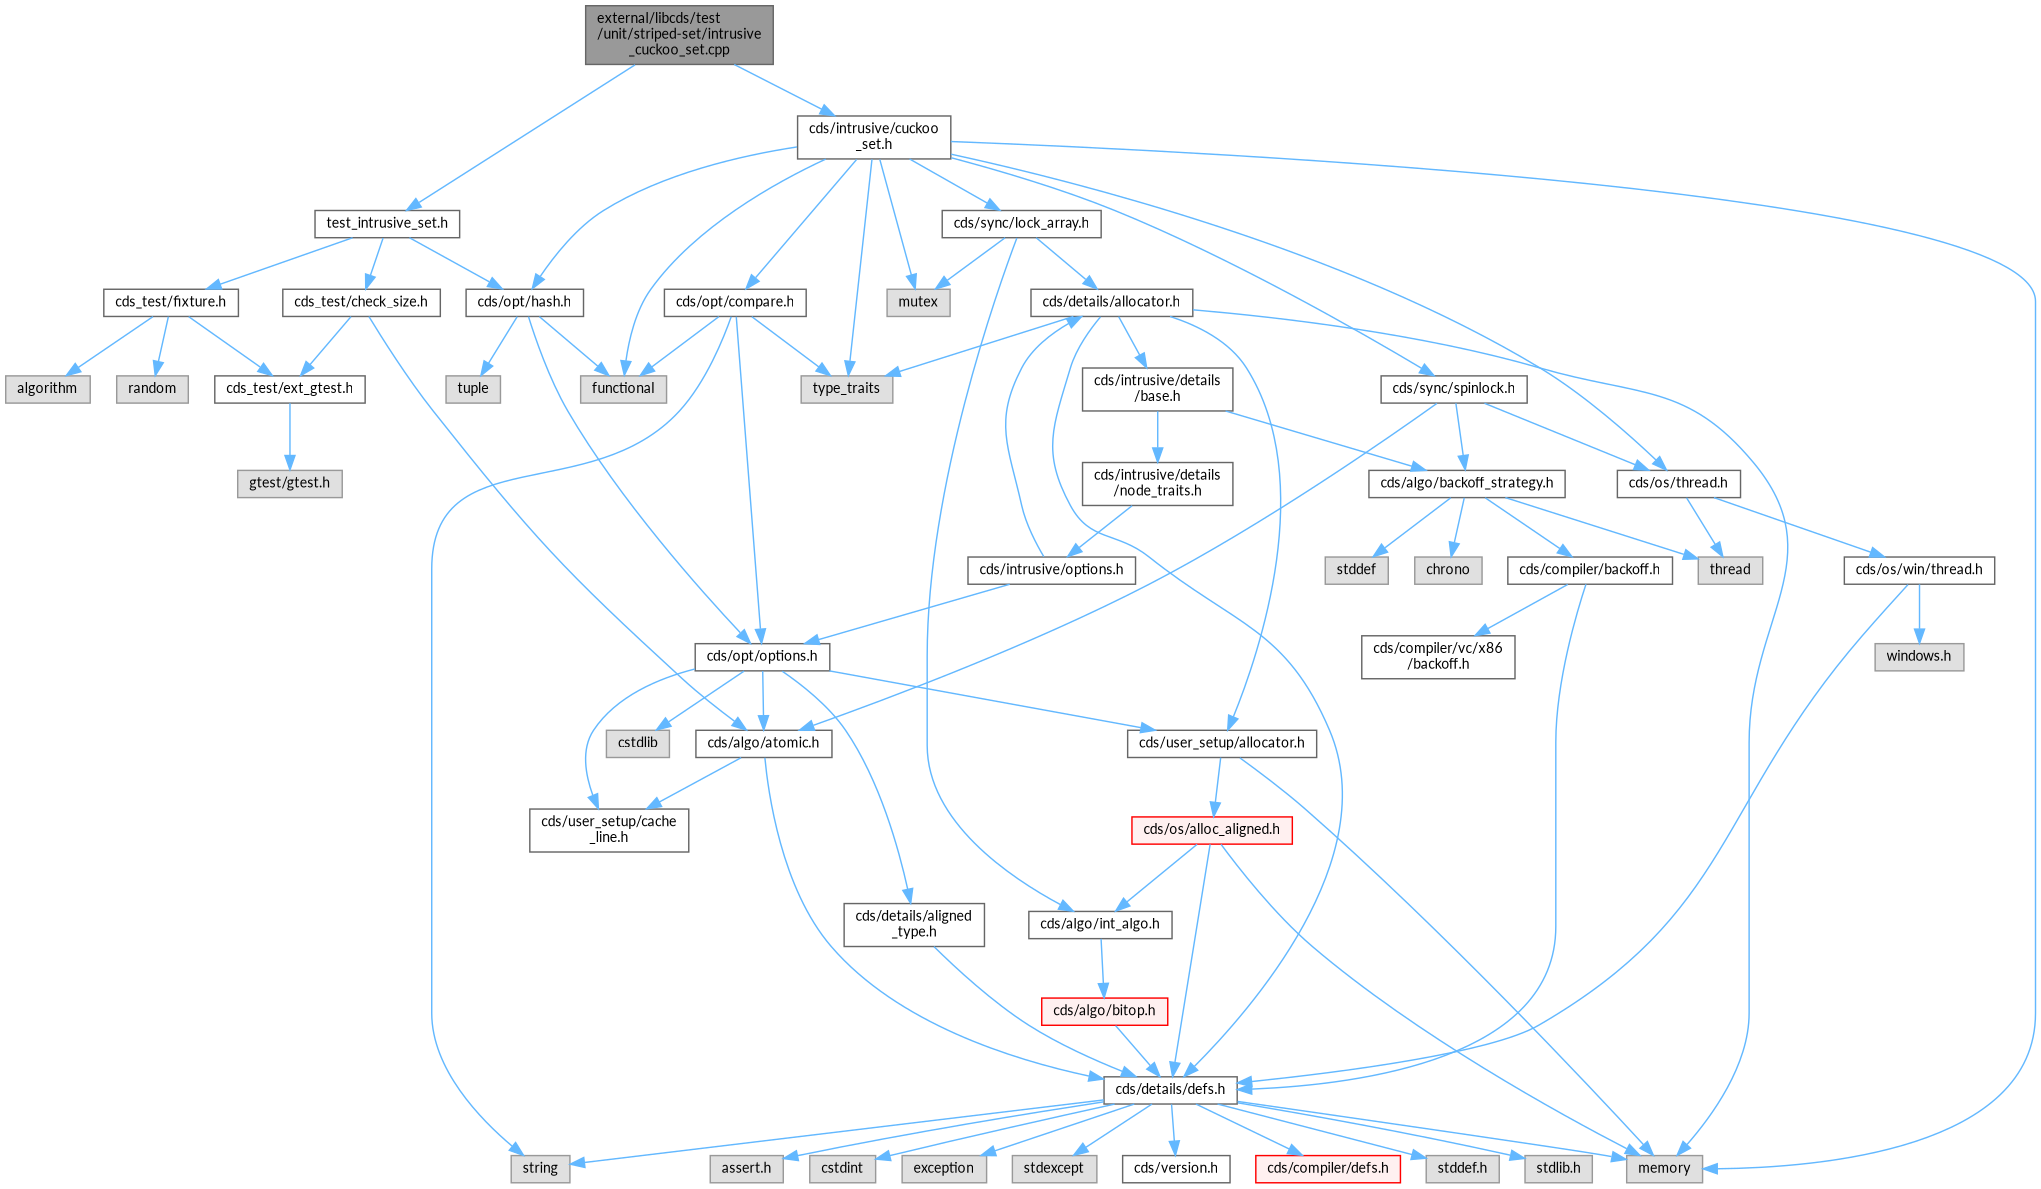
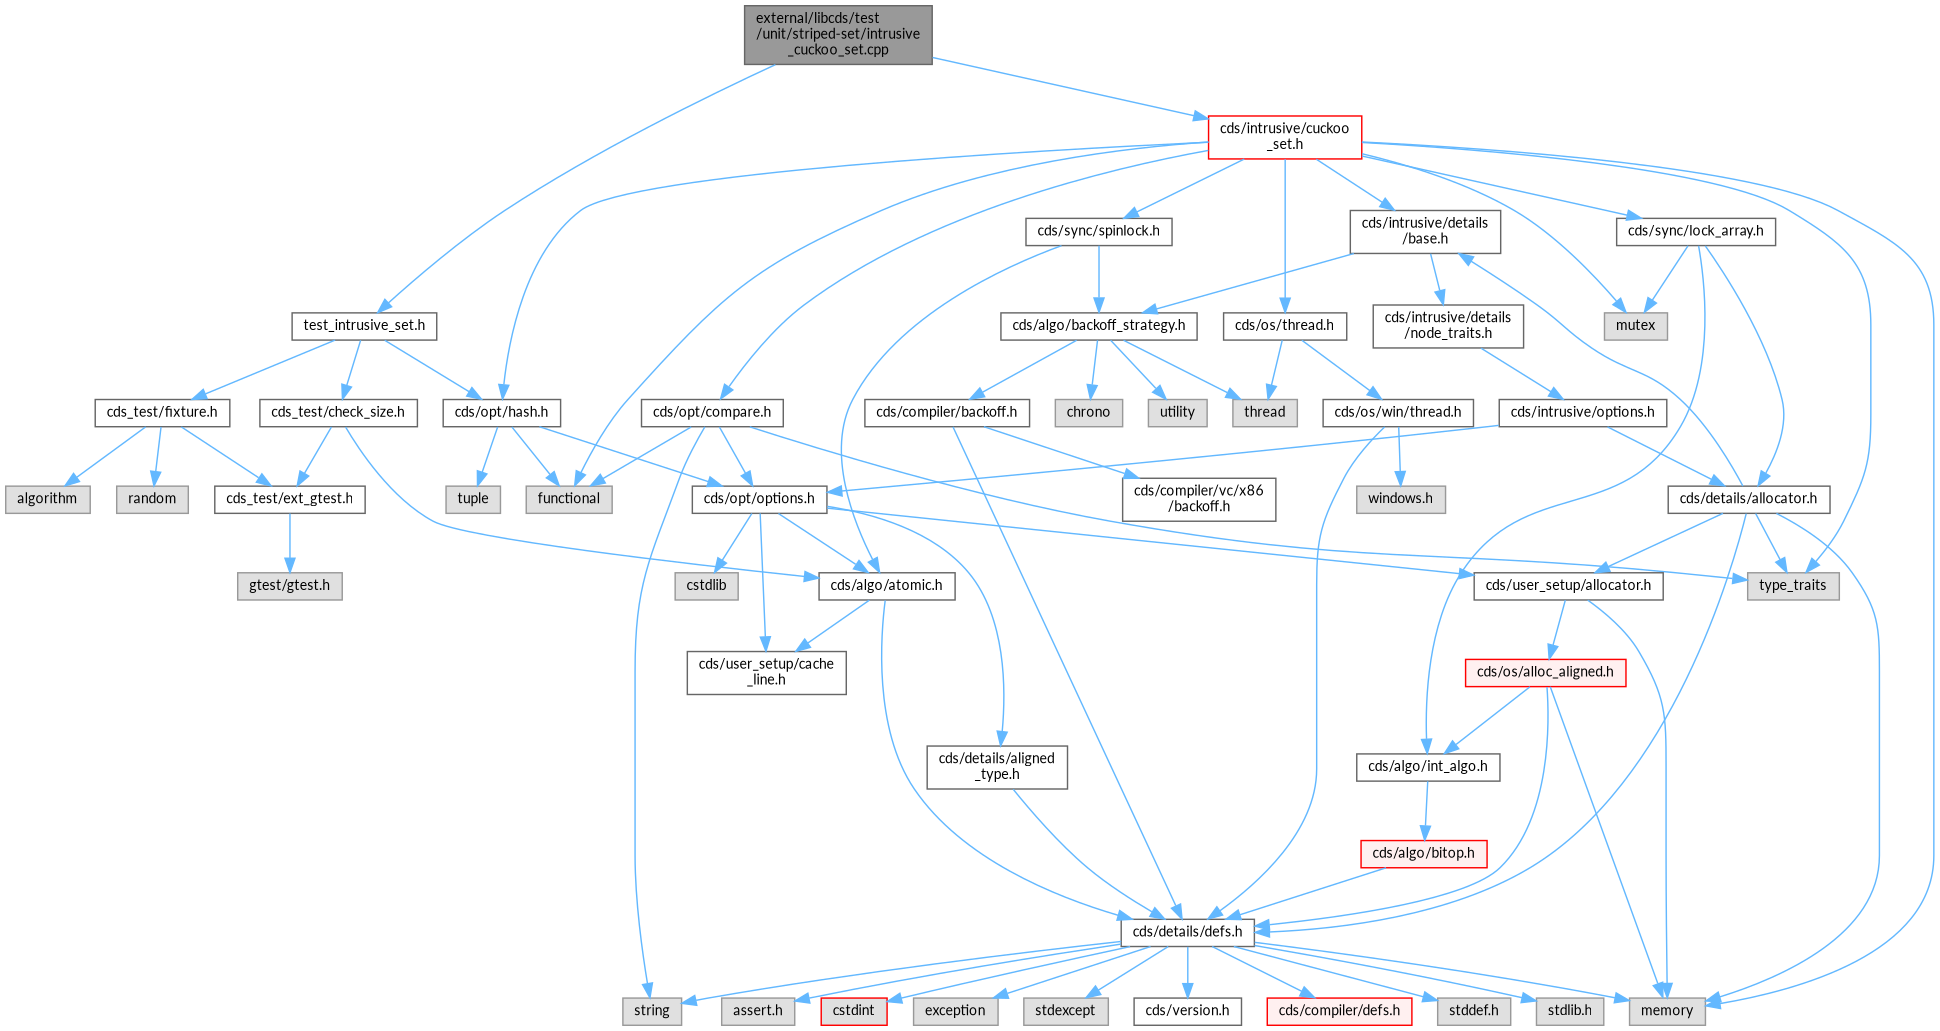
node "cds/intrusive/cuckoo _set.h": color grey40 -> red
edge "cds/intrusive/cuckoo _set.h" -> "cds/intrusive/details /base.h": added
edge "cds/sync/spinlock.h" -> "cds/os/thread.h": removed
node "stddef": label "stddef" -> "utility"
node "cstdint": color grey60 -> red
